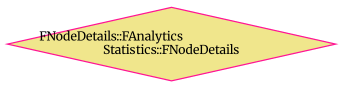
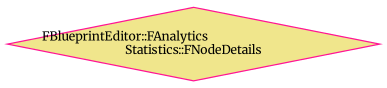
node "FNodeDetails::FAnalytics Statistics::FNodeDetails": label "FNodeDetails::FAnalytics Statistics::FNodeDetails" -> "FBlueprintEditor::FAnalytics Statistics::FNodeDetails"
